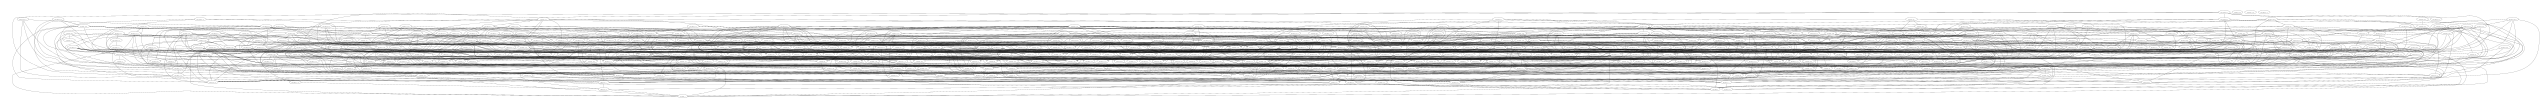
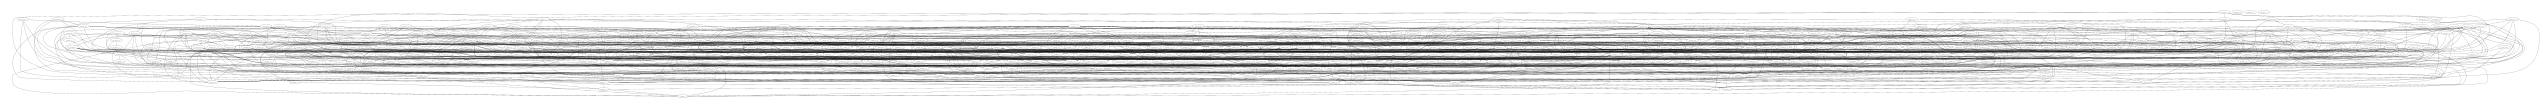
node "sample_411": removed
